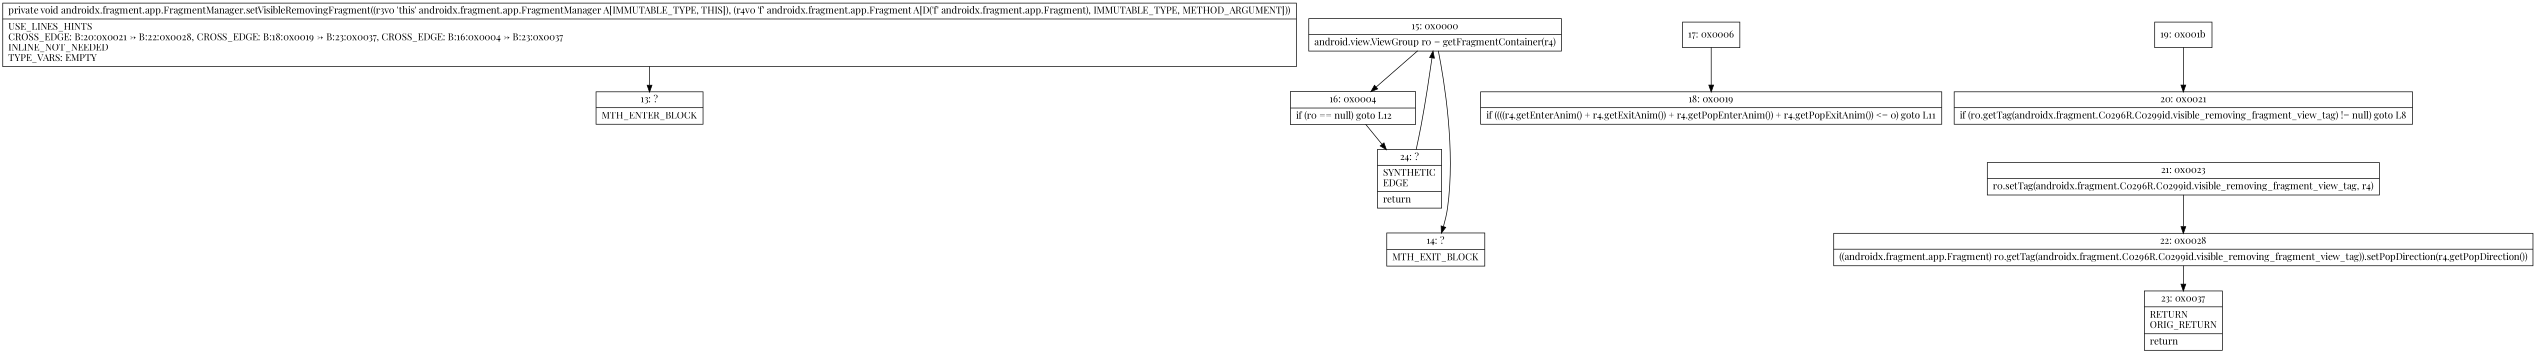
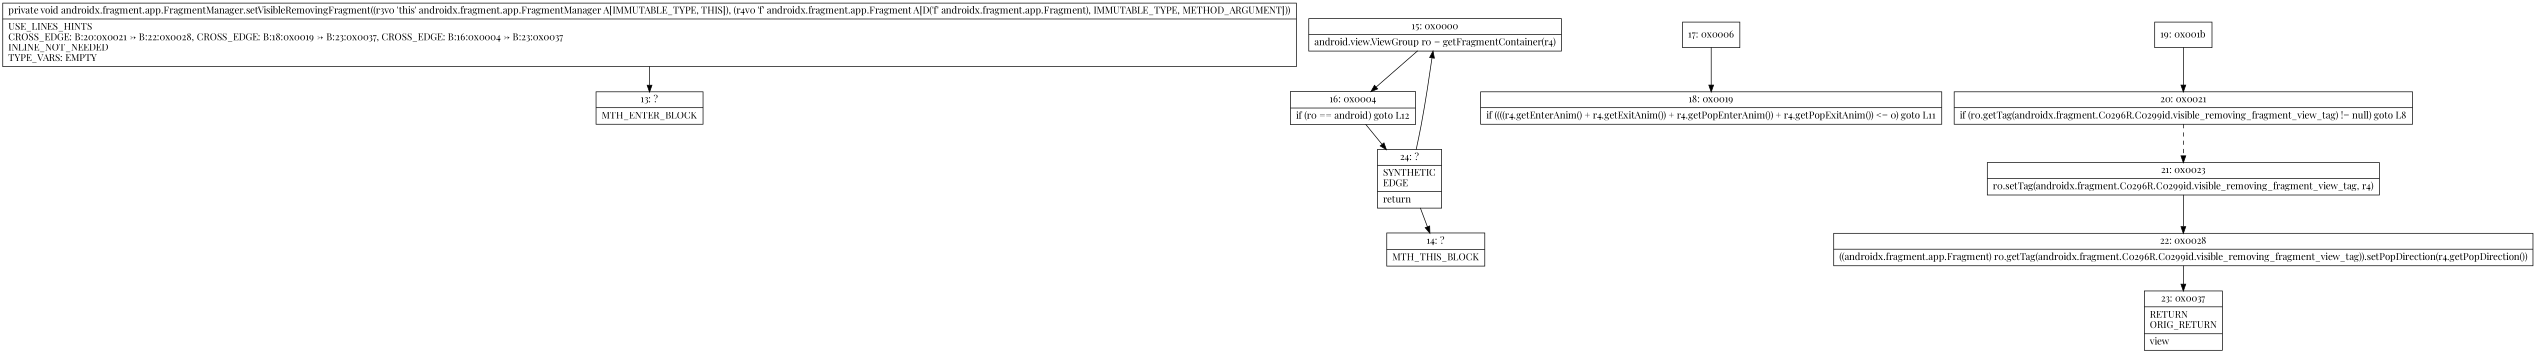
node "16: 0x0004": text "if (r0 == null) goto L12" -> "if (r0 == android) goto L12"
edge "15: 0x0000" -> "14: ?": now "24: ?" -> "14: ?"
edge "20: 0x0021" -> "21: 0x0023": added
node "14: ?": text "MTH_EXIT_BLOCK" -> "MTH_THIS_BLOCK"
node "23: 0x0037": text "return" -> "view"
